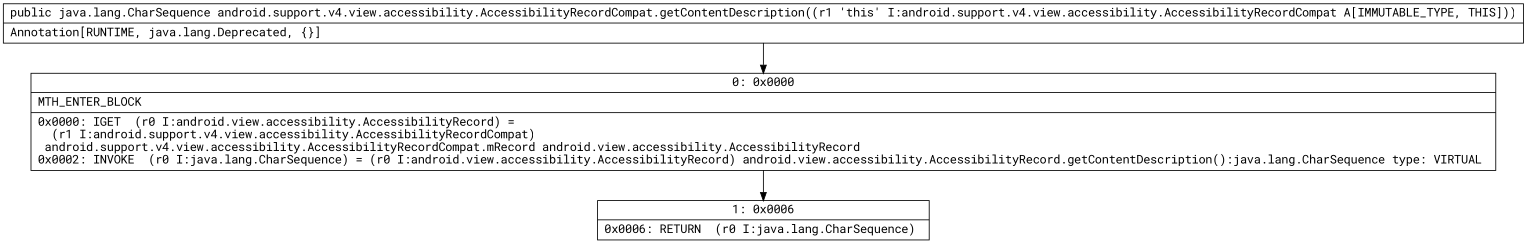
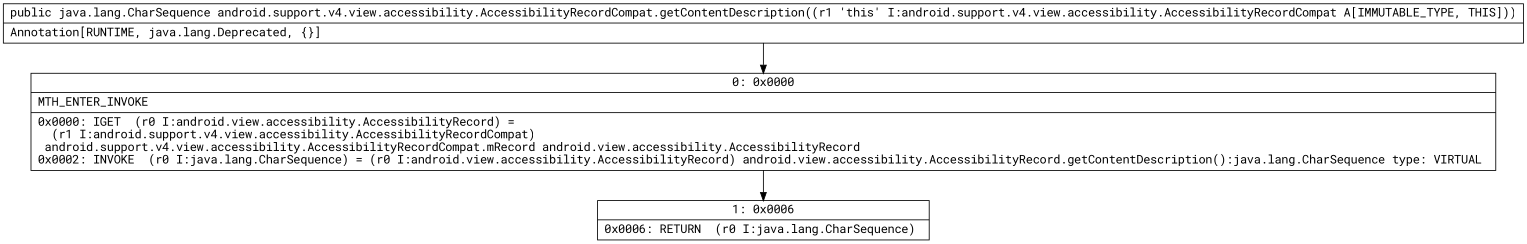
node "0: 0x0000": text "MTH_ENTER_BLOCK" -> "MTH_ENTER_INVOKE"
